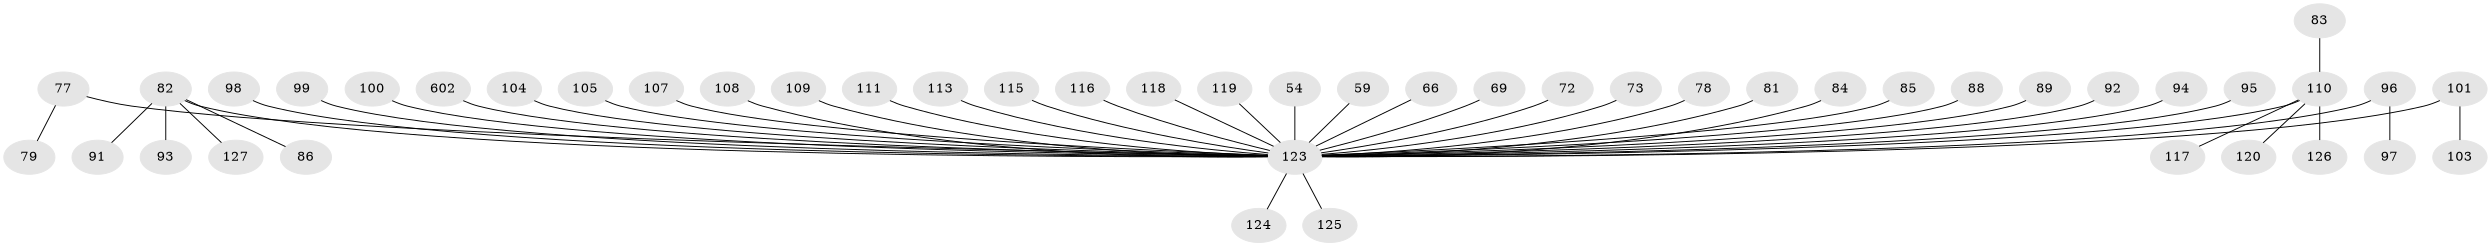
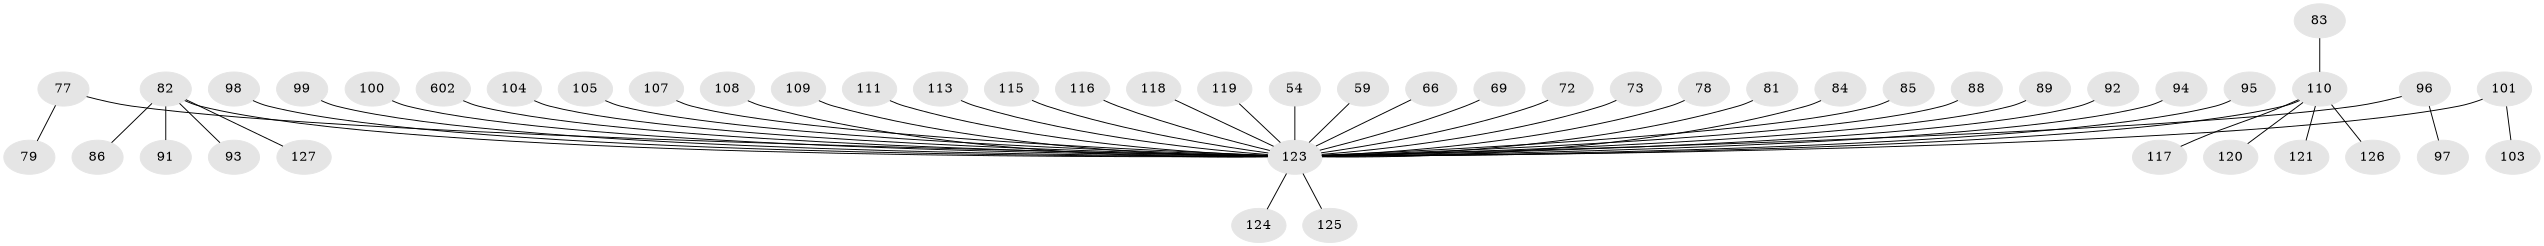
node "121": added
